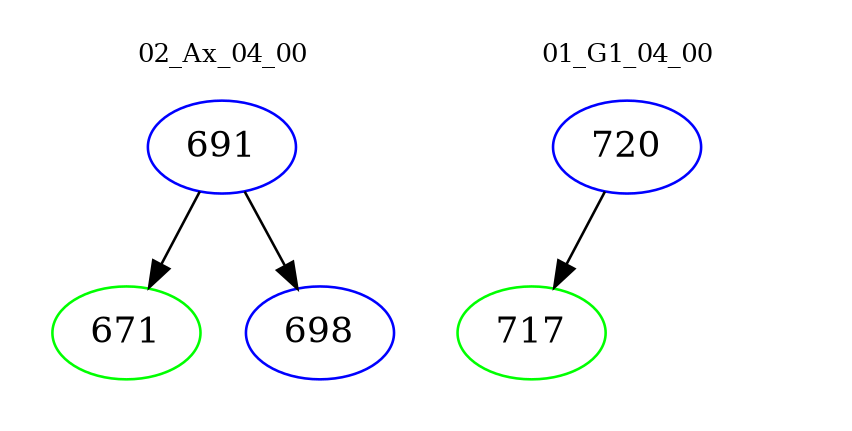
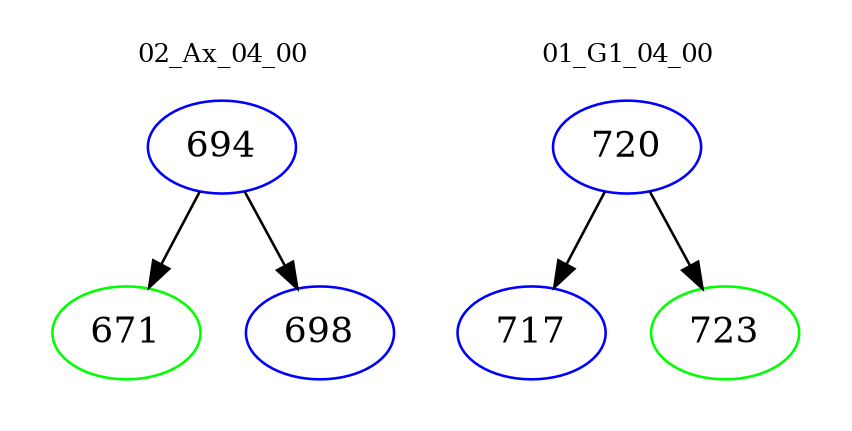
node "691": label "691" -> "694"
node "717": color green -> blue
node "723": added
